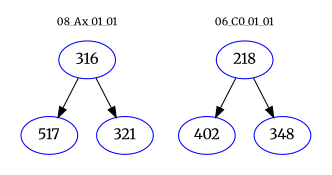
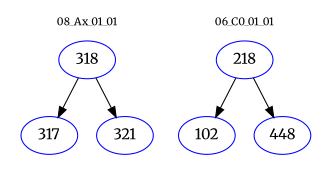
node "316": label "316" -> "318"
node "517": label "517" -> "317"
node "402": label "402" -> "102"
node "348": label "348" -> "448"
